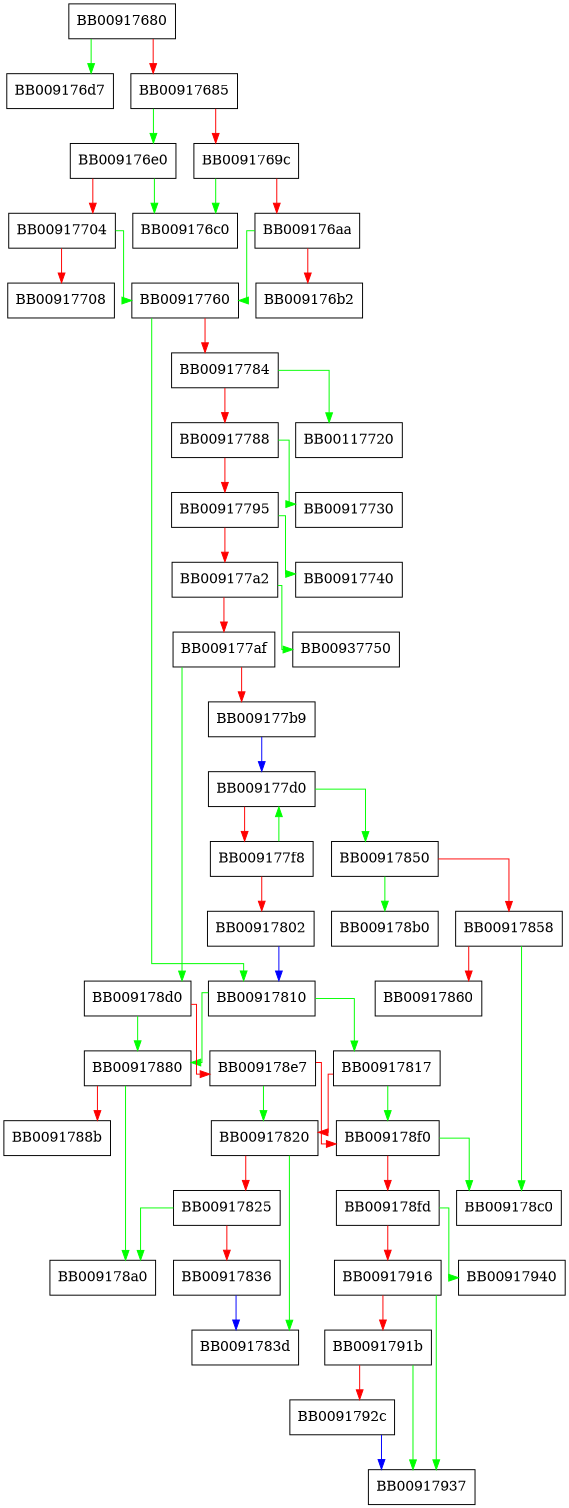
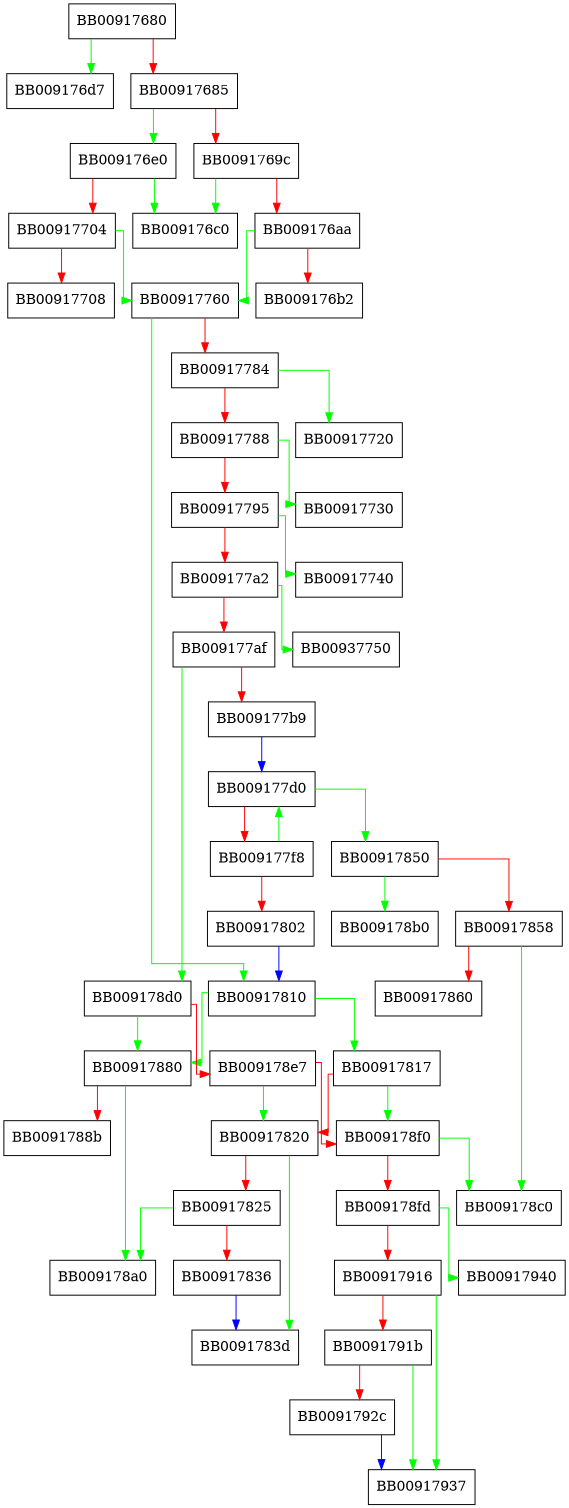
node "BB00117720": label "BB00117720" -> "BB00917720"
